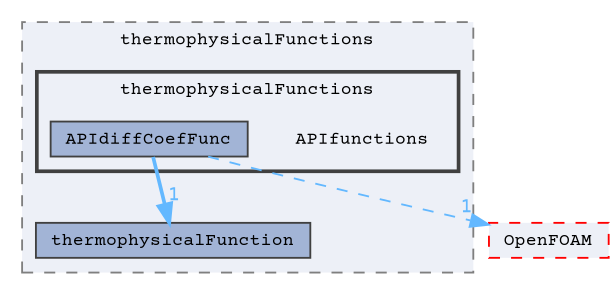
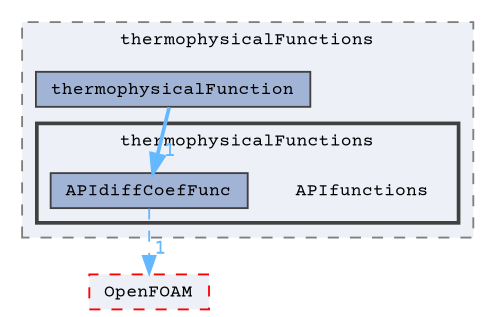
edge "APIdiffCoefFunc" -> "thermophysicalFunction": reversed
